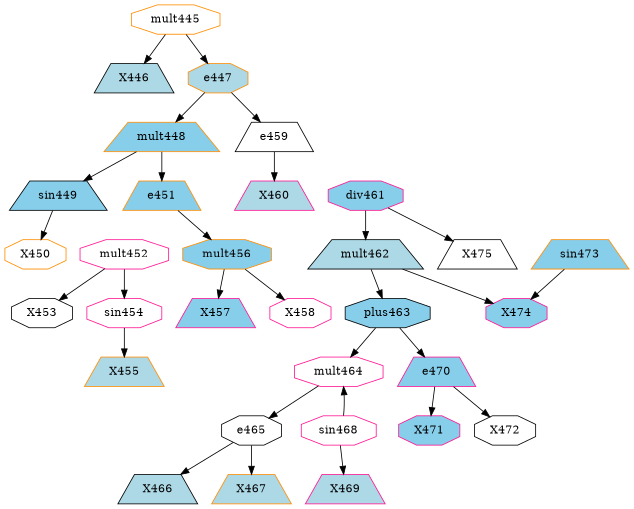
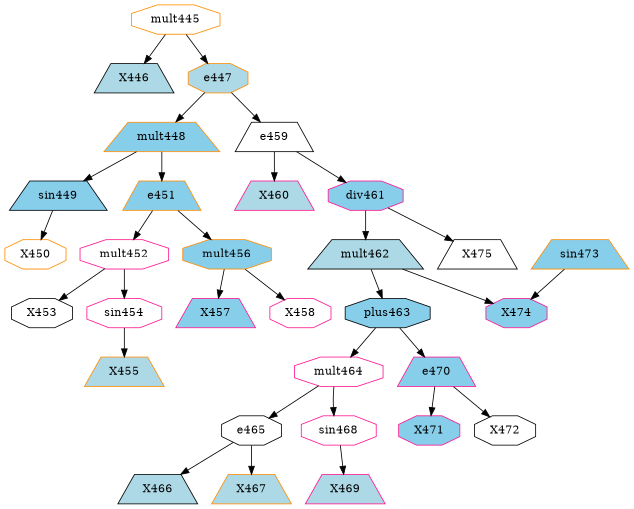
edge "e459" -> "div461": added
edge "e451" -> "mult452": added
edge "sin468" -> "mult464": reversed
